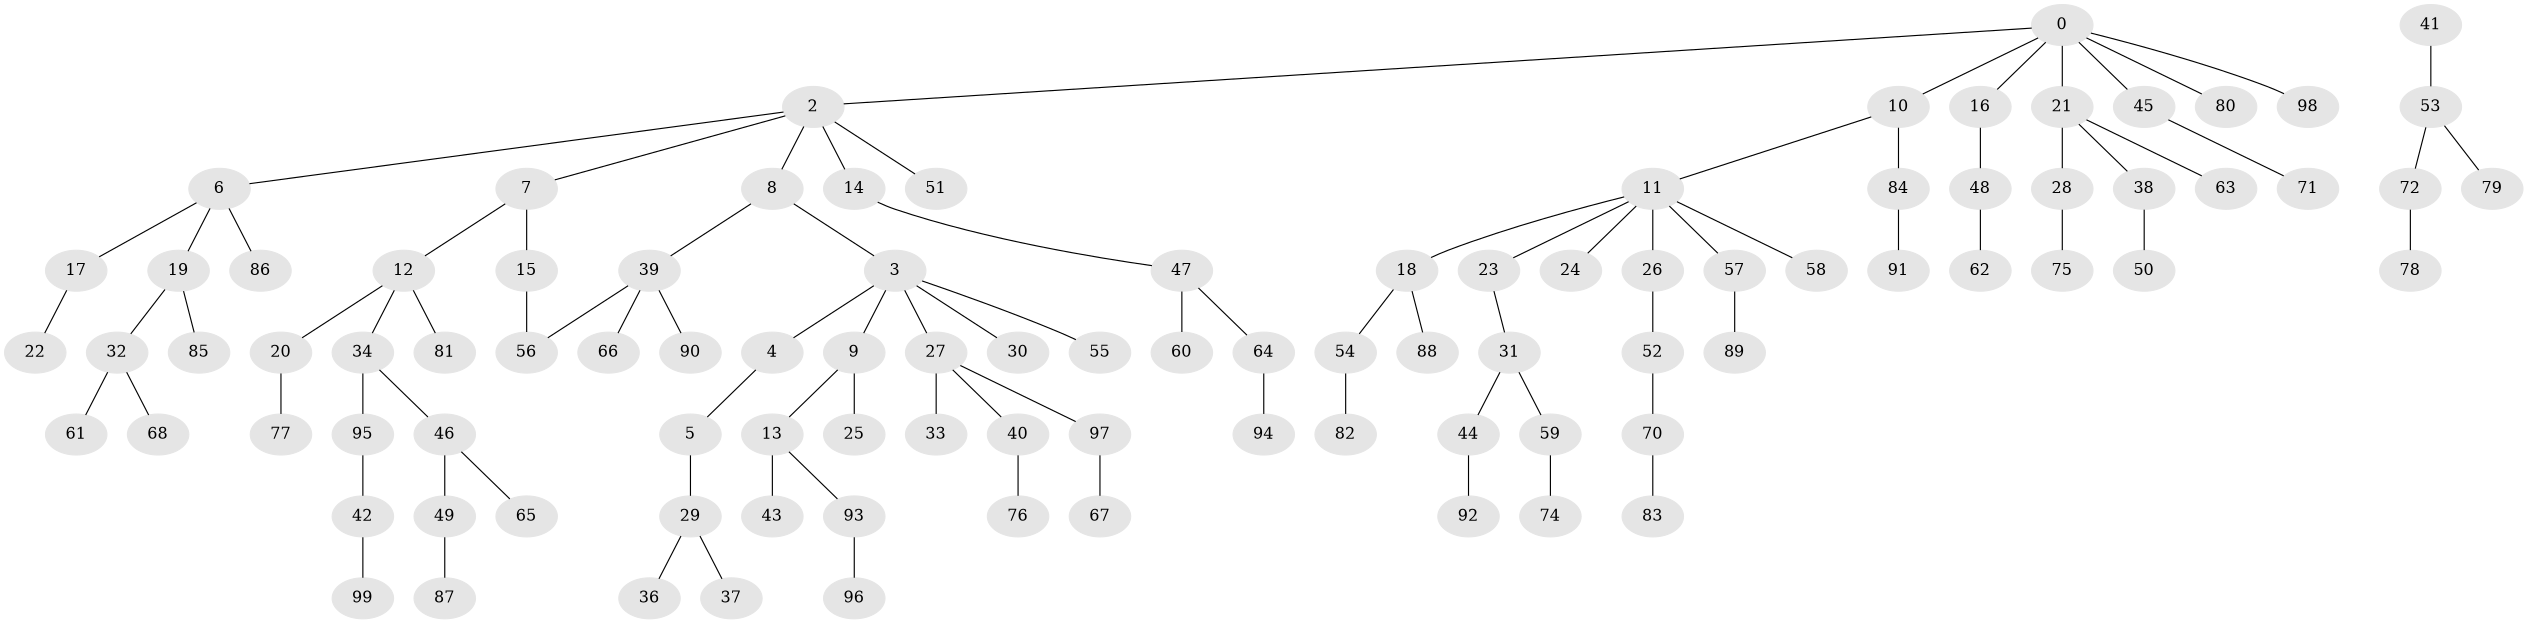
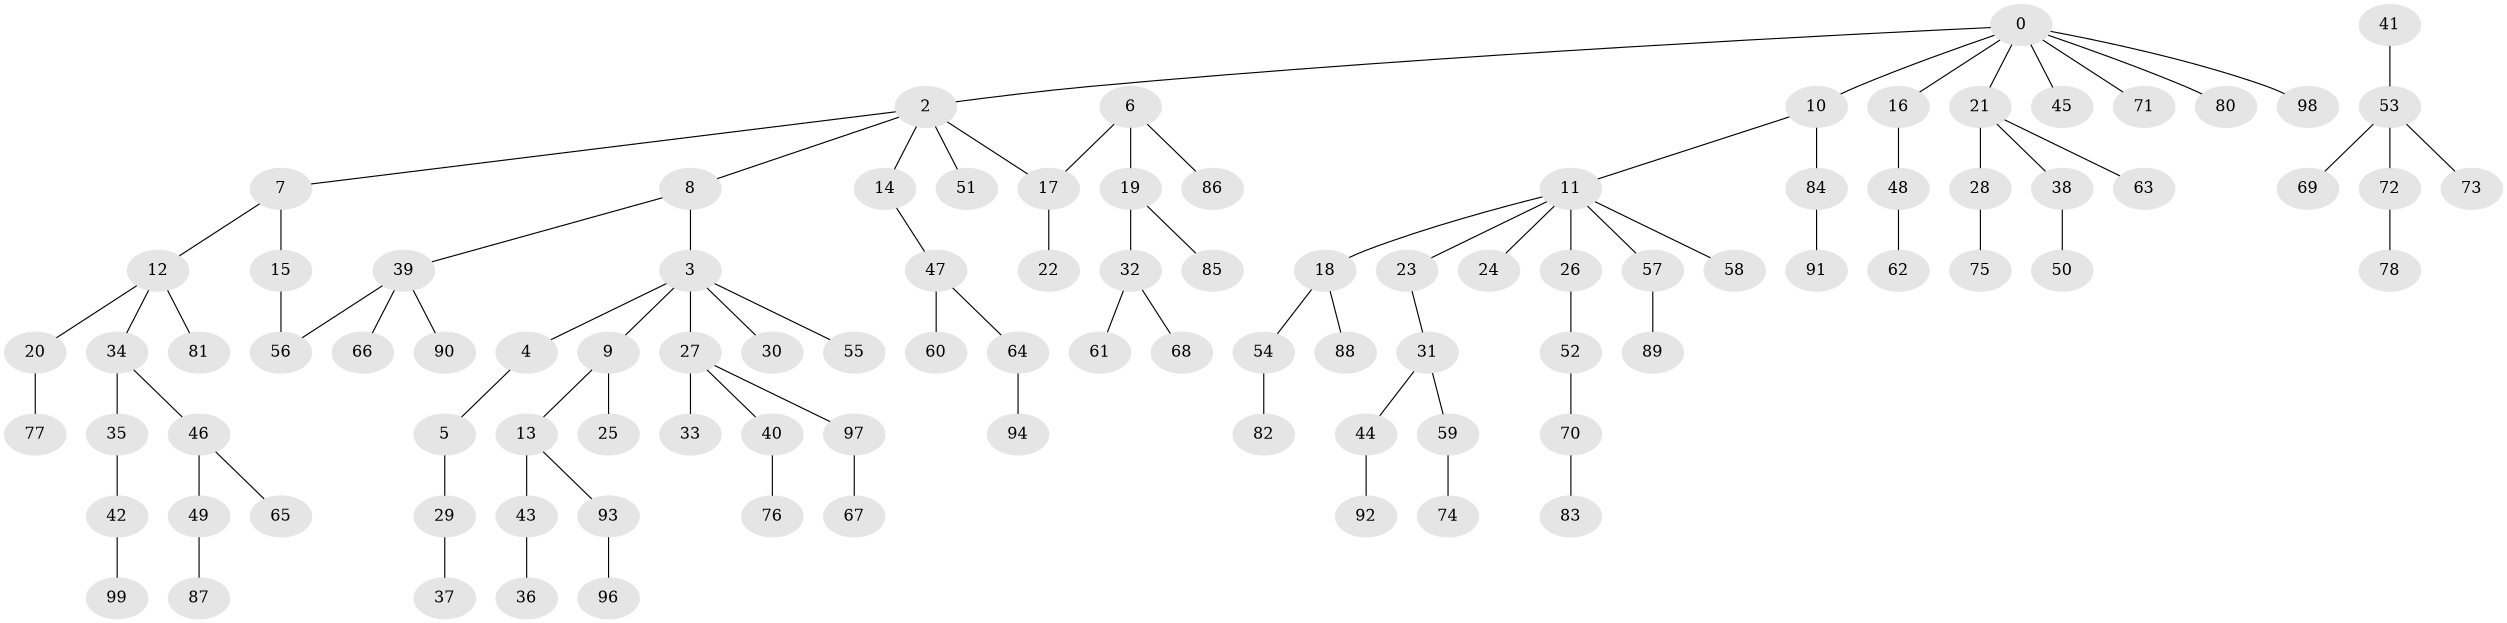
edge "2" -- "6": now "2" -- "17"
edge "45" -- "71": now "0" -- "71"
node "69": added
node "79": label "79" -> "73"
node "95": label "95" -> "35"
edge "29" -- "36": now "43" -- "36"
